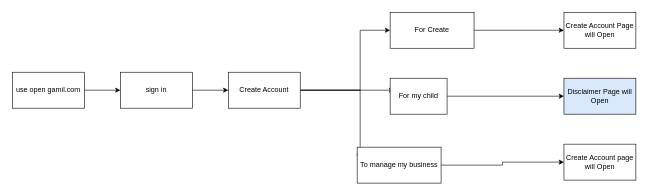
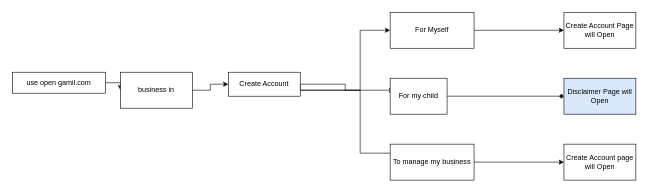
node "For Create": label "For Create" -> "For Myself"
node "use open gamil.com": size 72x36 -> 93x21
node "sign in": label "sign in" -> "business in"
node "Create Account": size 72x36 -> 72x24
edge "For my child" -> "Disclaimer Page will Open": arrowhead classic -> diamond
node "To manage my business": moved (399, 165) -> (432, 162)
